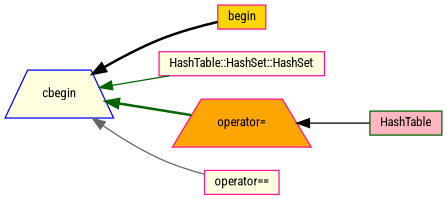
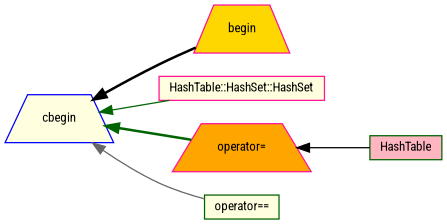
node "begin": shape box -> trapezium
node "operator==": color deeppink -> darkgreen
